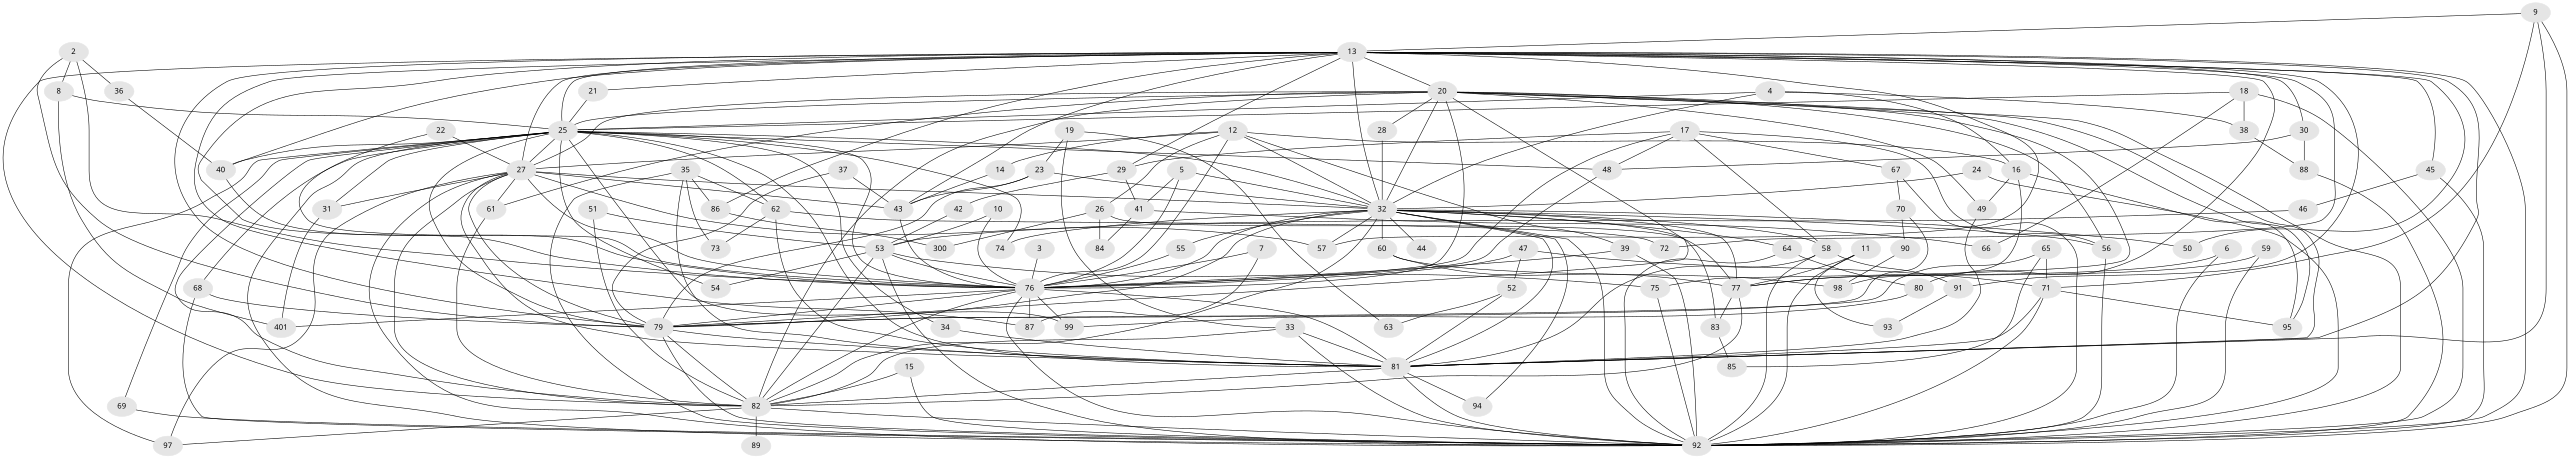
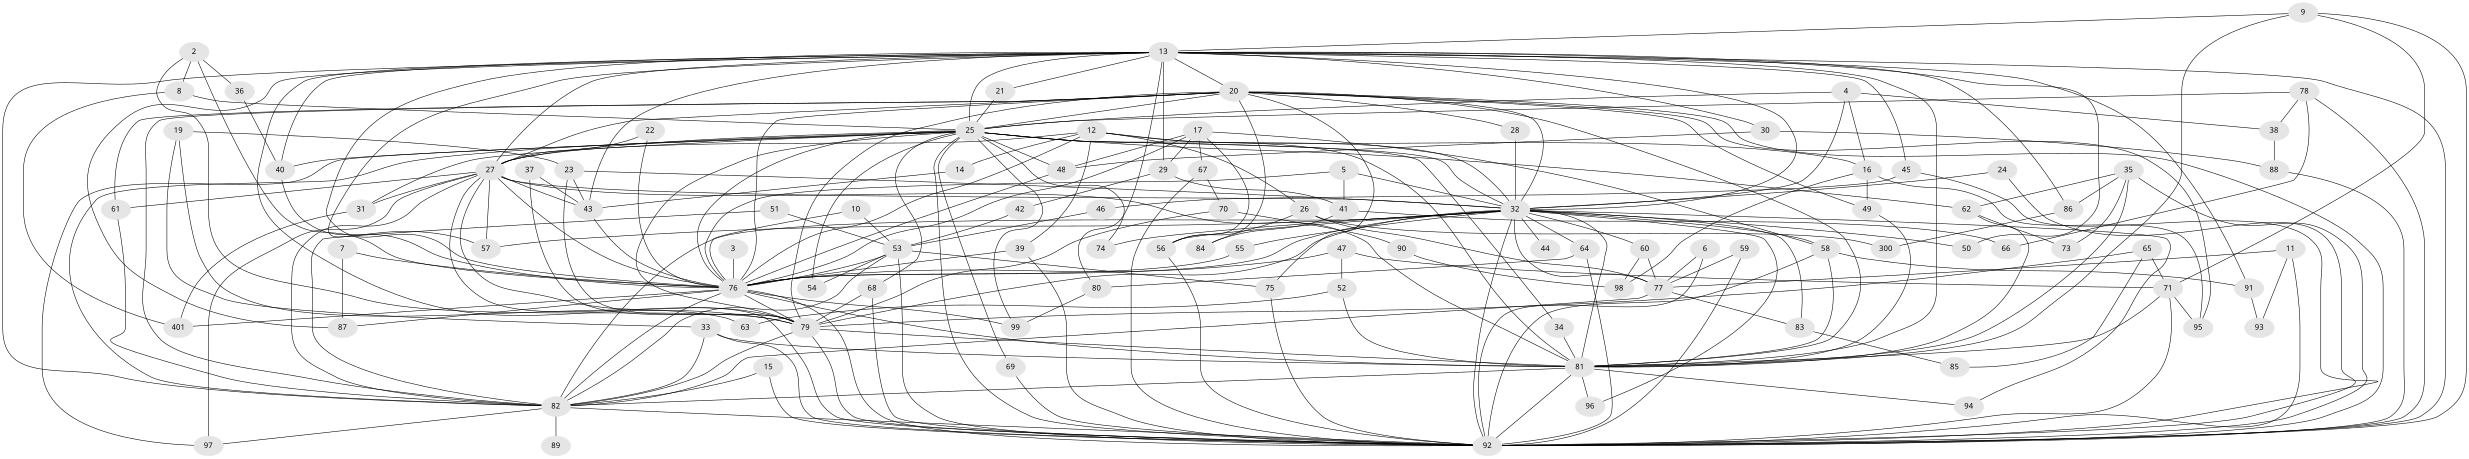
node "18": label "18" -> "78"
node "72": removed
node "96": added
